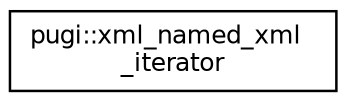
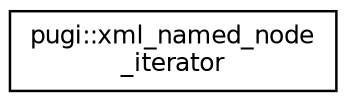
node "pugi::xml_named_xml _iterator": label "pugi::xml_named_xml _iterator" -> "pugi::xml_named_node _iterator"
